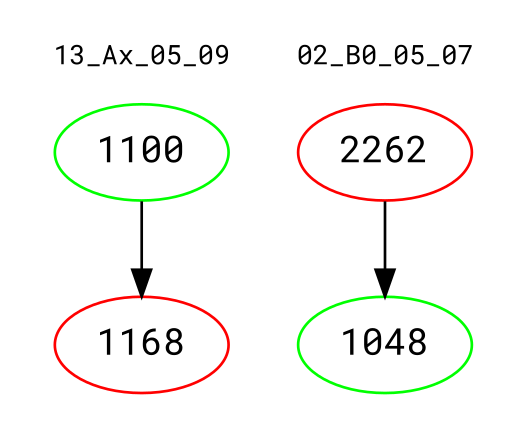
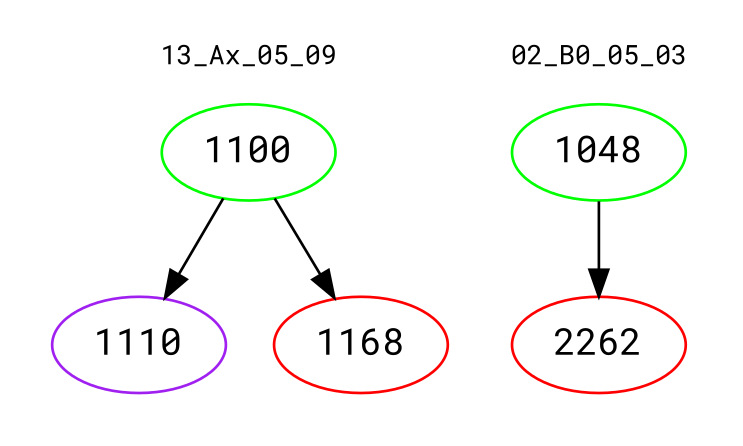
cluster "02_B0_05_07": label "02_B0_05_07" -> "02_B0_05_03"
edge "2262" -> "1048": reversed
node "1110": added
